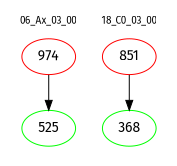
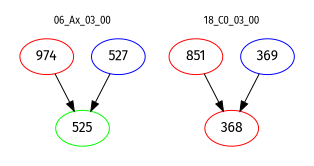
node "527": added
node "369": added
node "368": color green -> red
